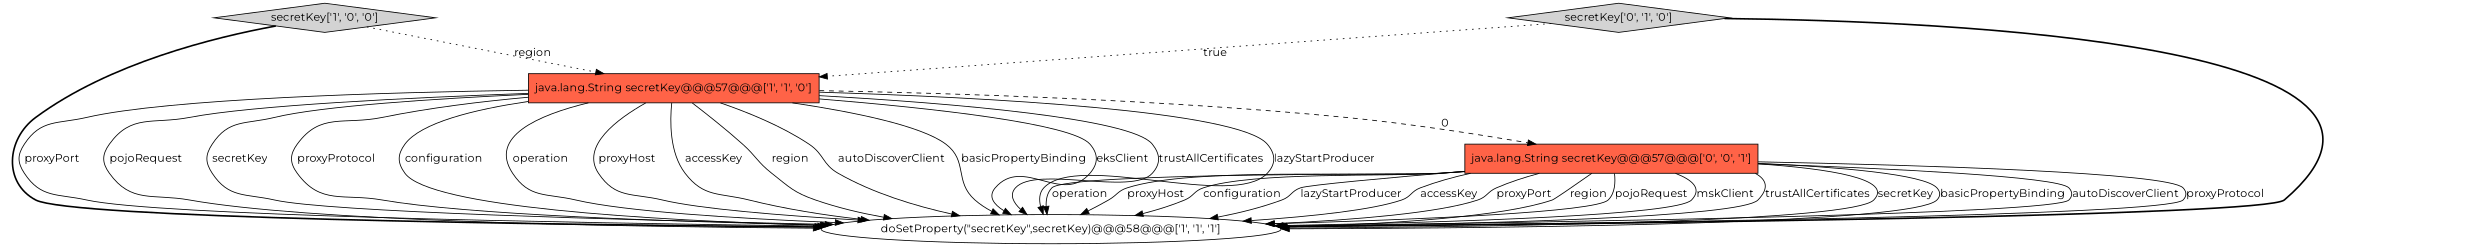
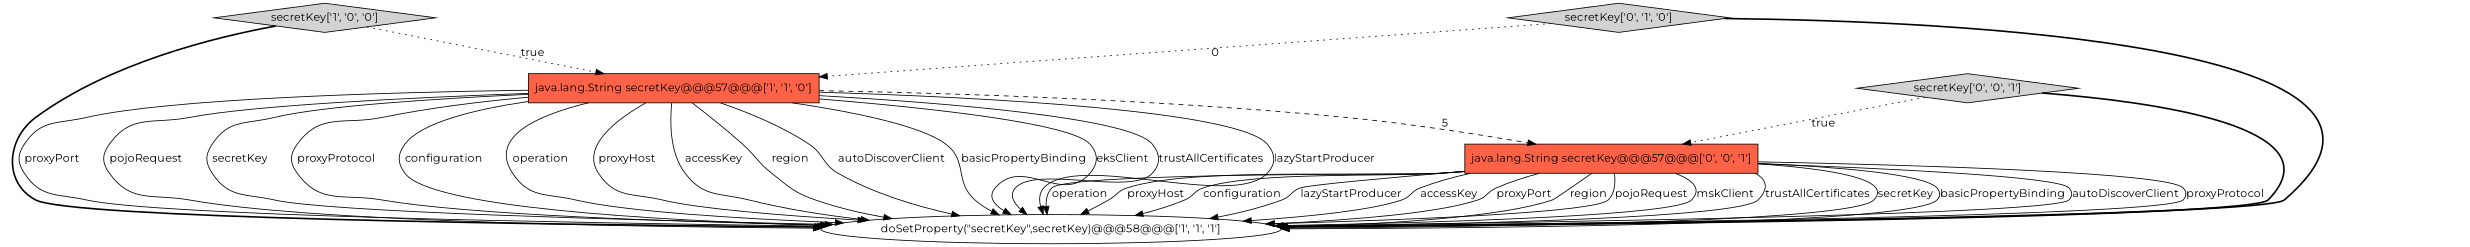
edge "secretKey['1', '0', '0']" -> "java.lang.String secretKey@@@57@@@['1', '1', '0']": label "region" -> "true"
edge "secretKey['0', '1', '0']" -> "java.lang.String secretKey@@@57@@@['1', '1', '0']": label "true" -> "0"
node "secretKey['0', '0', '1']": added
edge "java.lang.String secretKey@@@57@@@['1', '1', '0']" -> "java.lang.String secretKey@@@57@@@['0', '0', '1']": label "0" -> "5"
